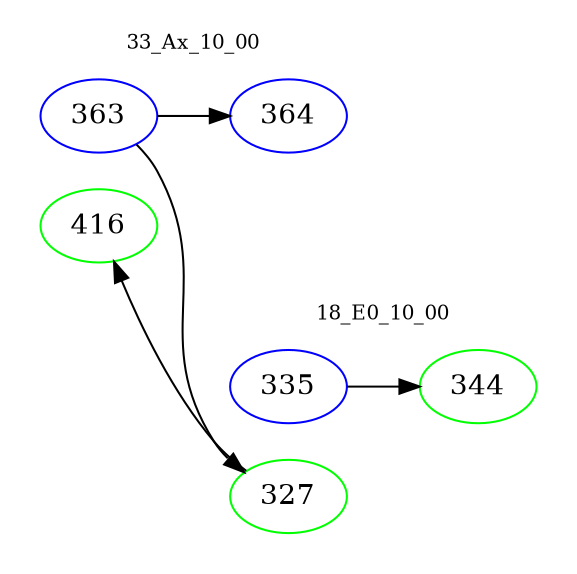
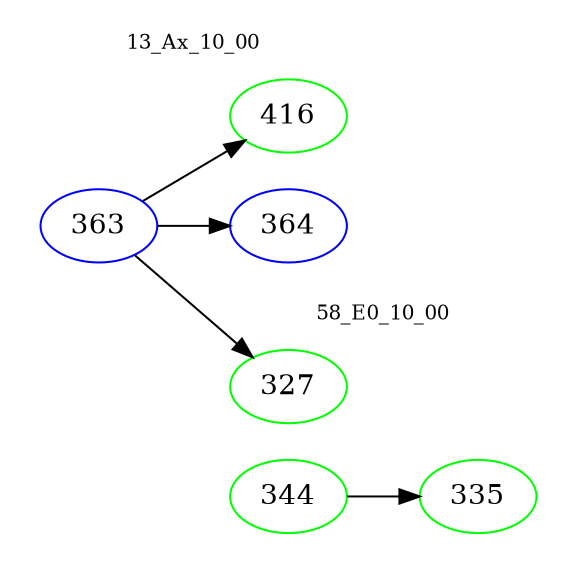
cluster "33_Ax_10_00": label "33_Ax_10_00" -> "13_Ax_10_00"
cluster "18_E0_10_00": label "18_E0_10_00" -> "58_E0_10_00"
edge "327" -> "416": now "363" -> "416"
node "335": color blue -> green
edge "335" -> "344": reversed
